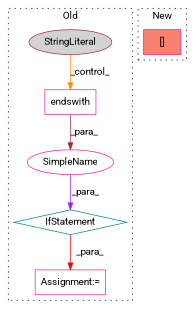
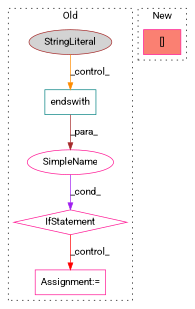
node "endswith": color deeppink -> teal
edge "SimpleName" -> "IfStatement": label "_para_" -> "_cond_"
node "IfStatement": color teal -> deeppink
edge "IfStatement" -> "Assignment:=": label "_para_" -> "_control_"
